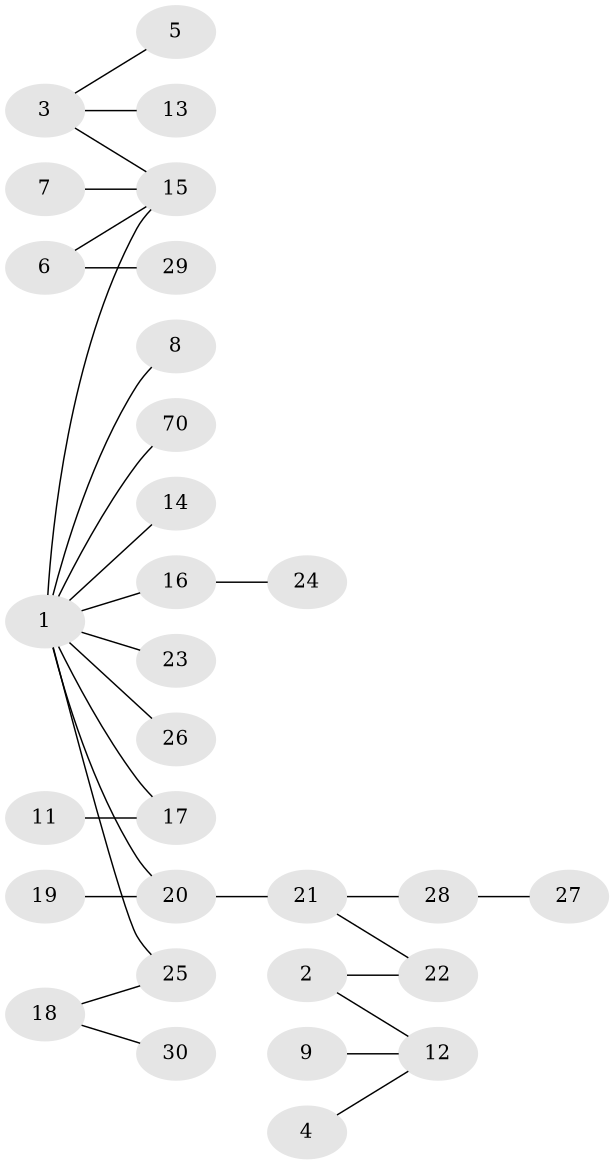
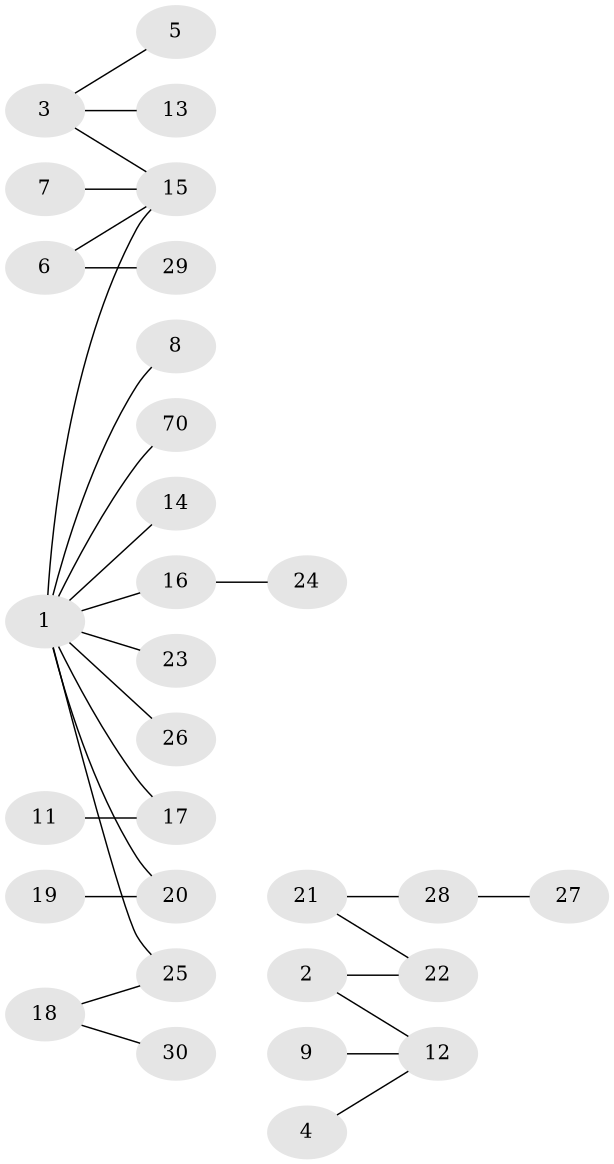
edge "20" -- "21": removed
